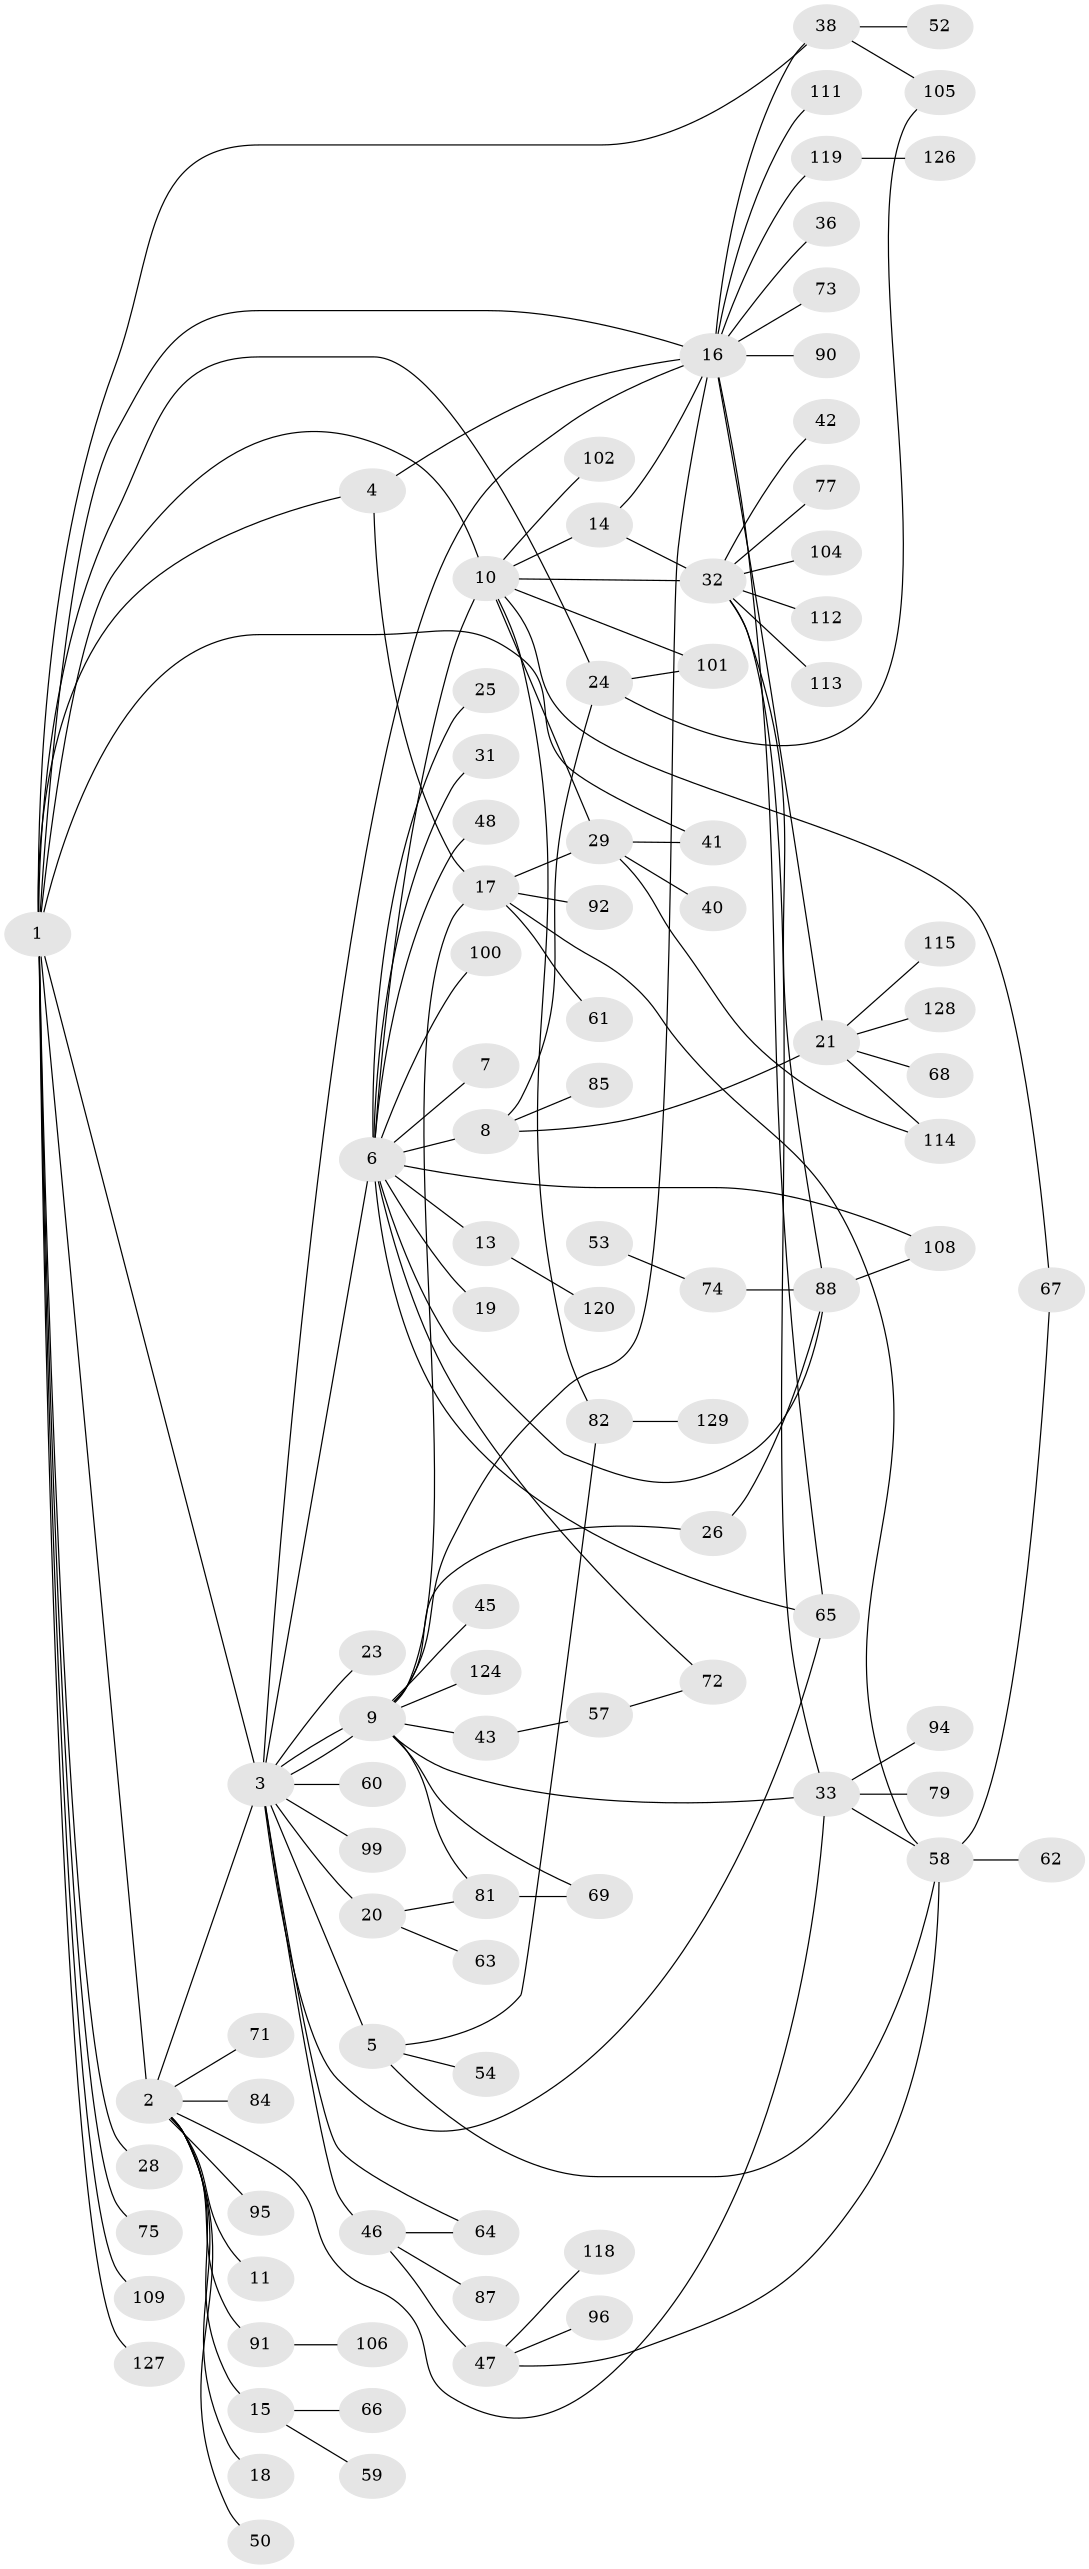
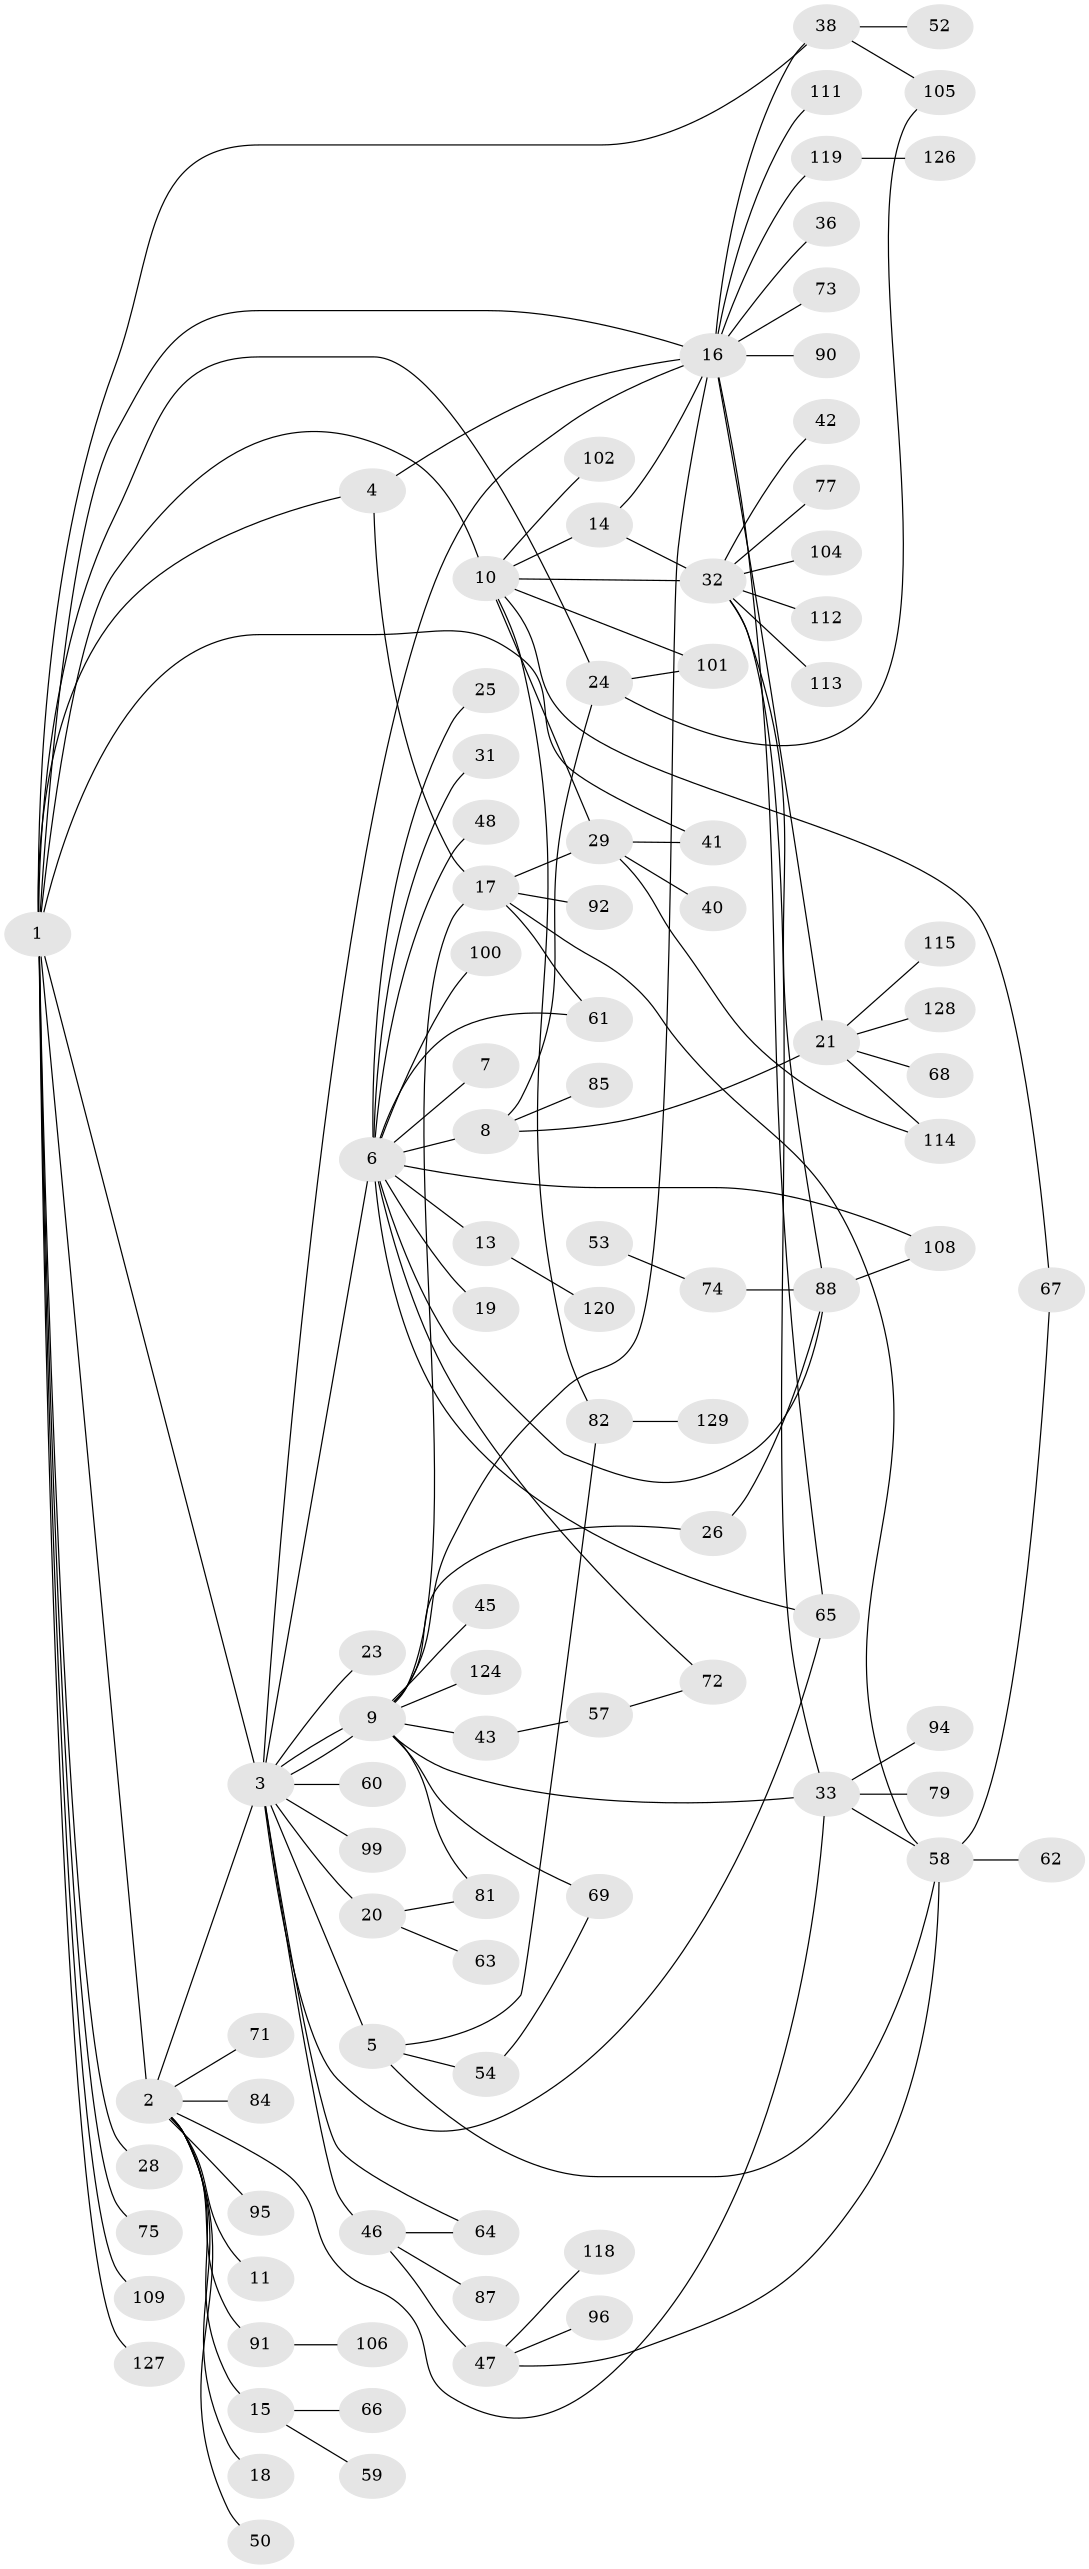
edge "10" -- "6": now "61" -- "6"
edge "81" -- "69": now "54" -- "69"
